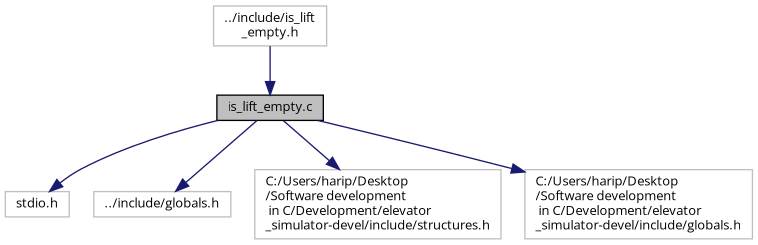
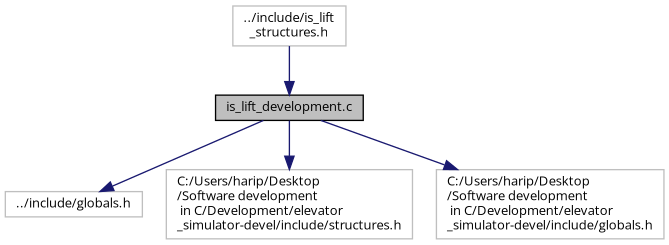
node "../include/is_lift _empty.h": label "../include/is_lift _empty.h" -> "../include/is_lift _structures.h"
node "is_lift_empty.c": label "is_lift_empty.c" -> "is_lift_development.c"
node "stdio.h": removed
